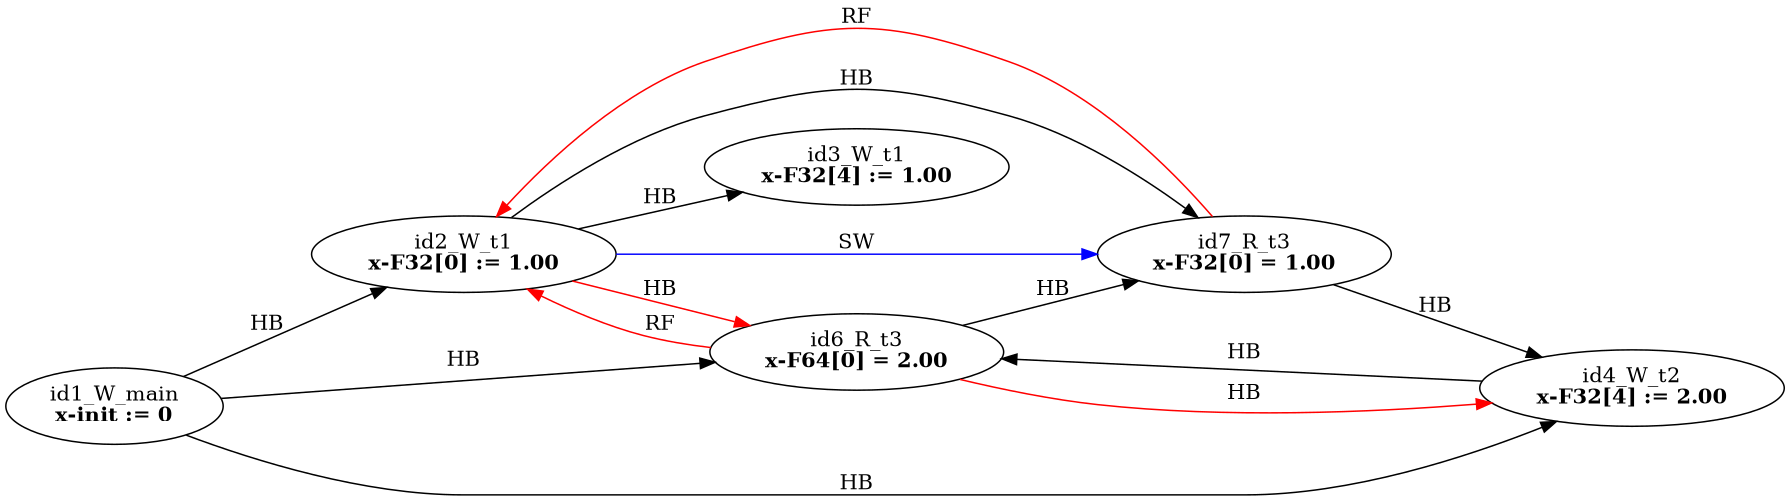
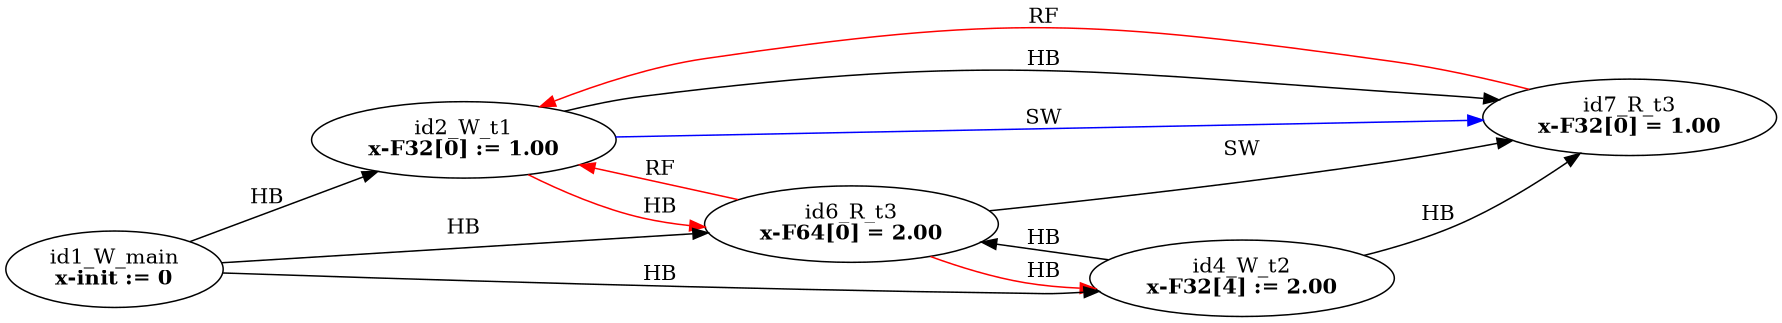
node "id3_W_t1": removed
edge "id6_R_t3" -> "id7_R_t3": label "HB" -> "SW"
edge "id7_R_t3" -> "id4_W_t2": reversed
